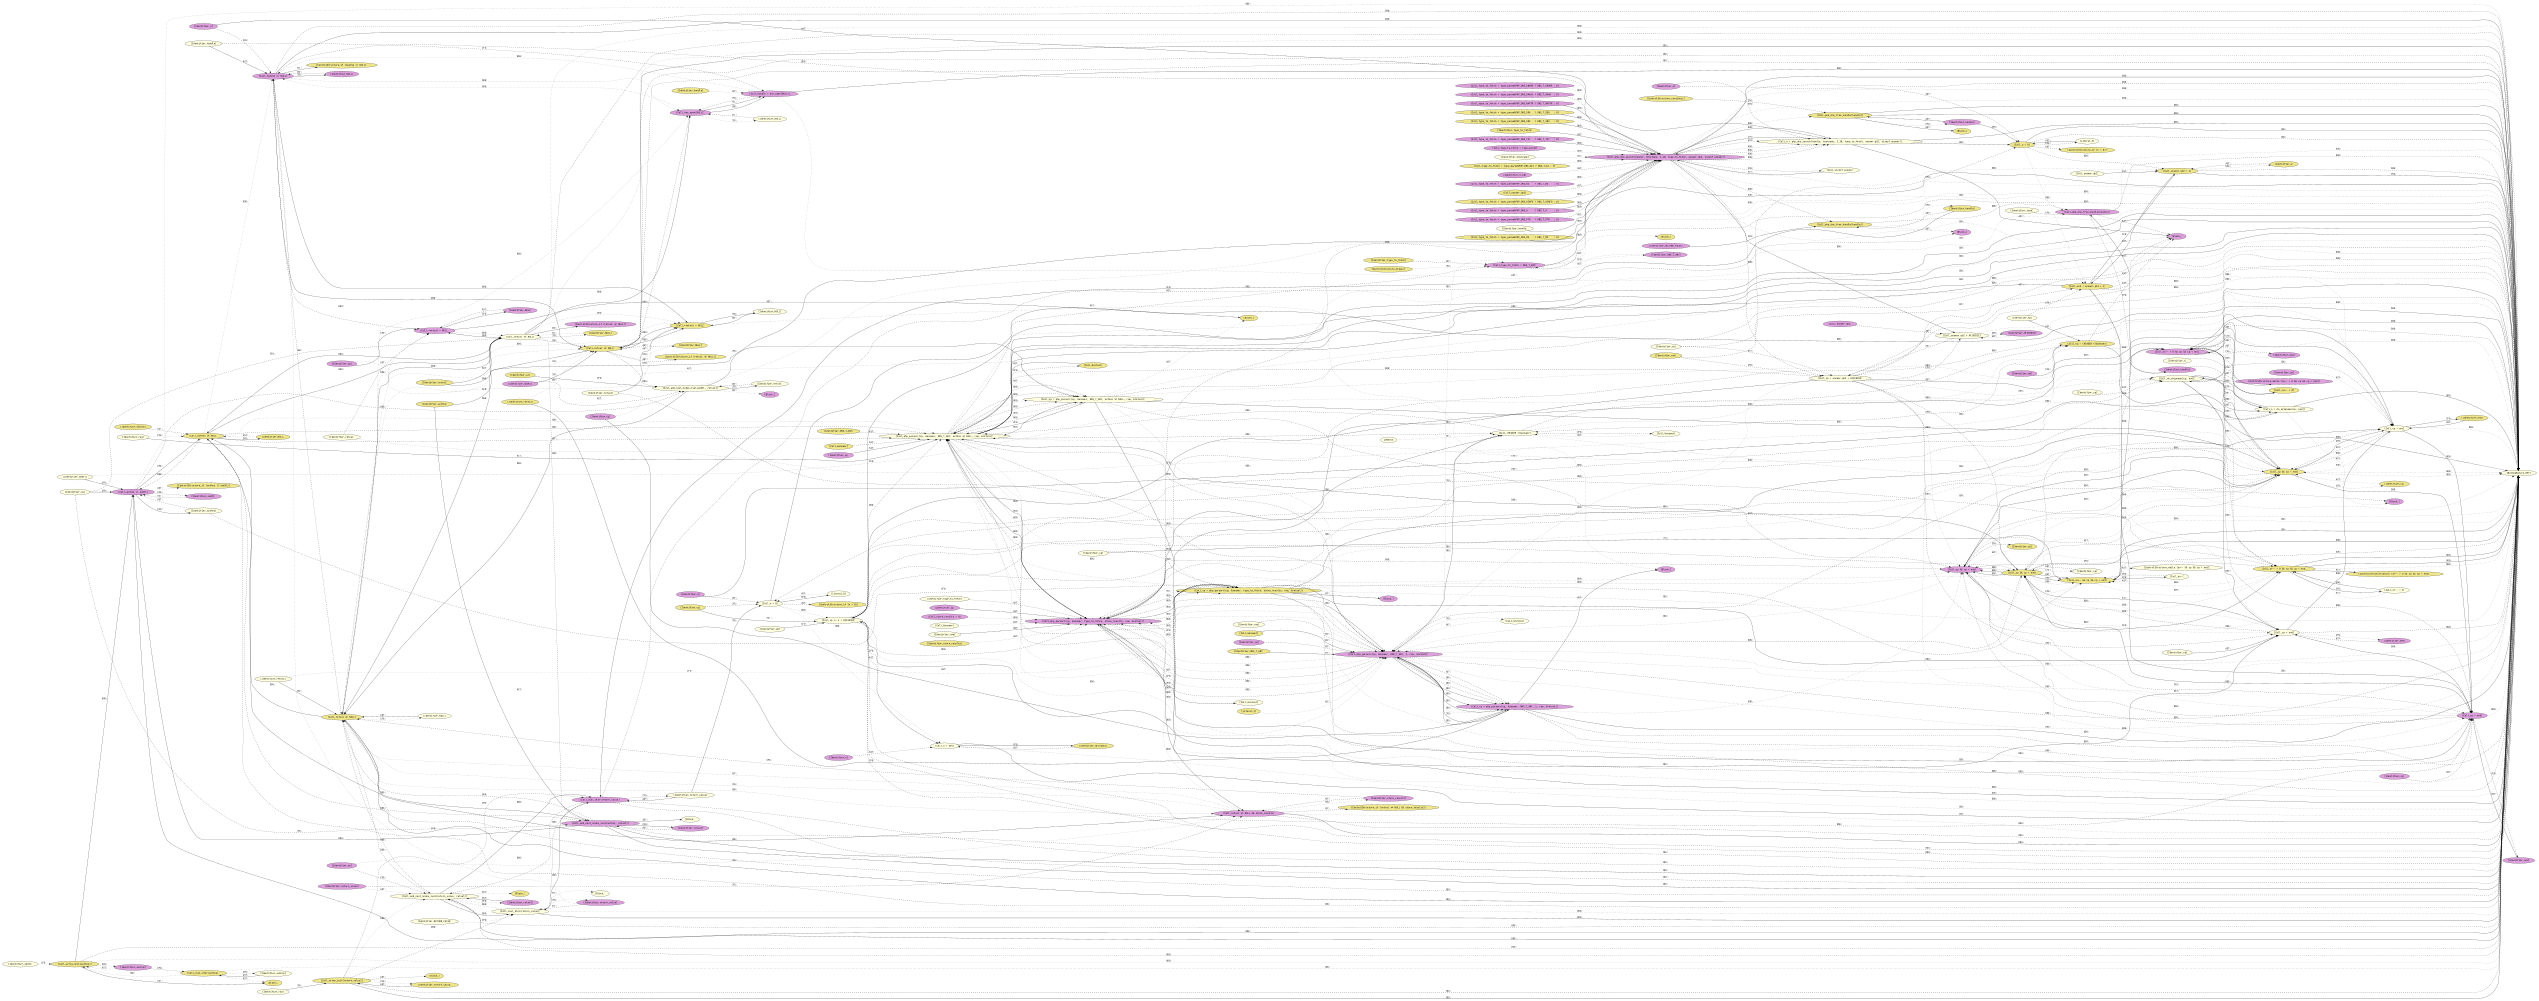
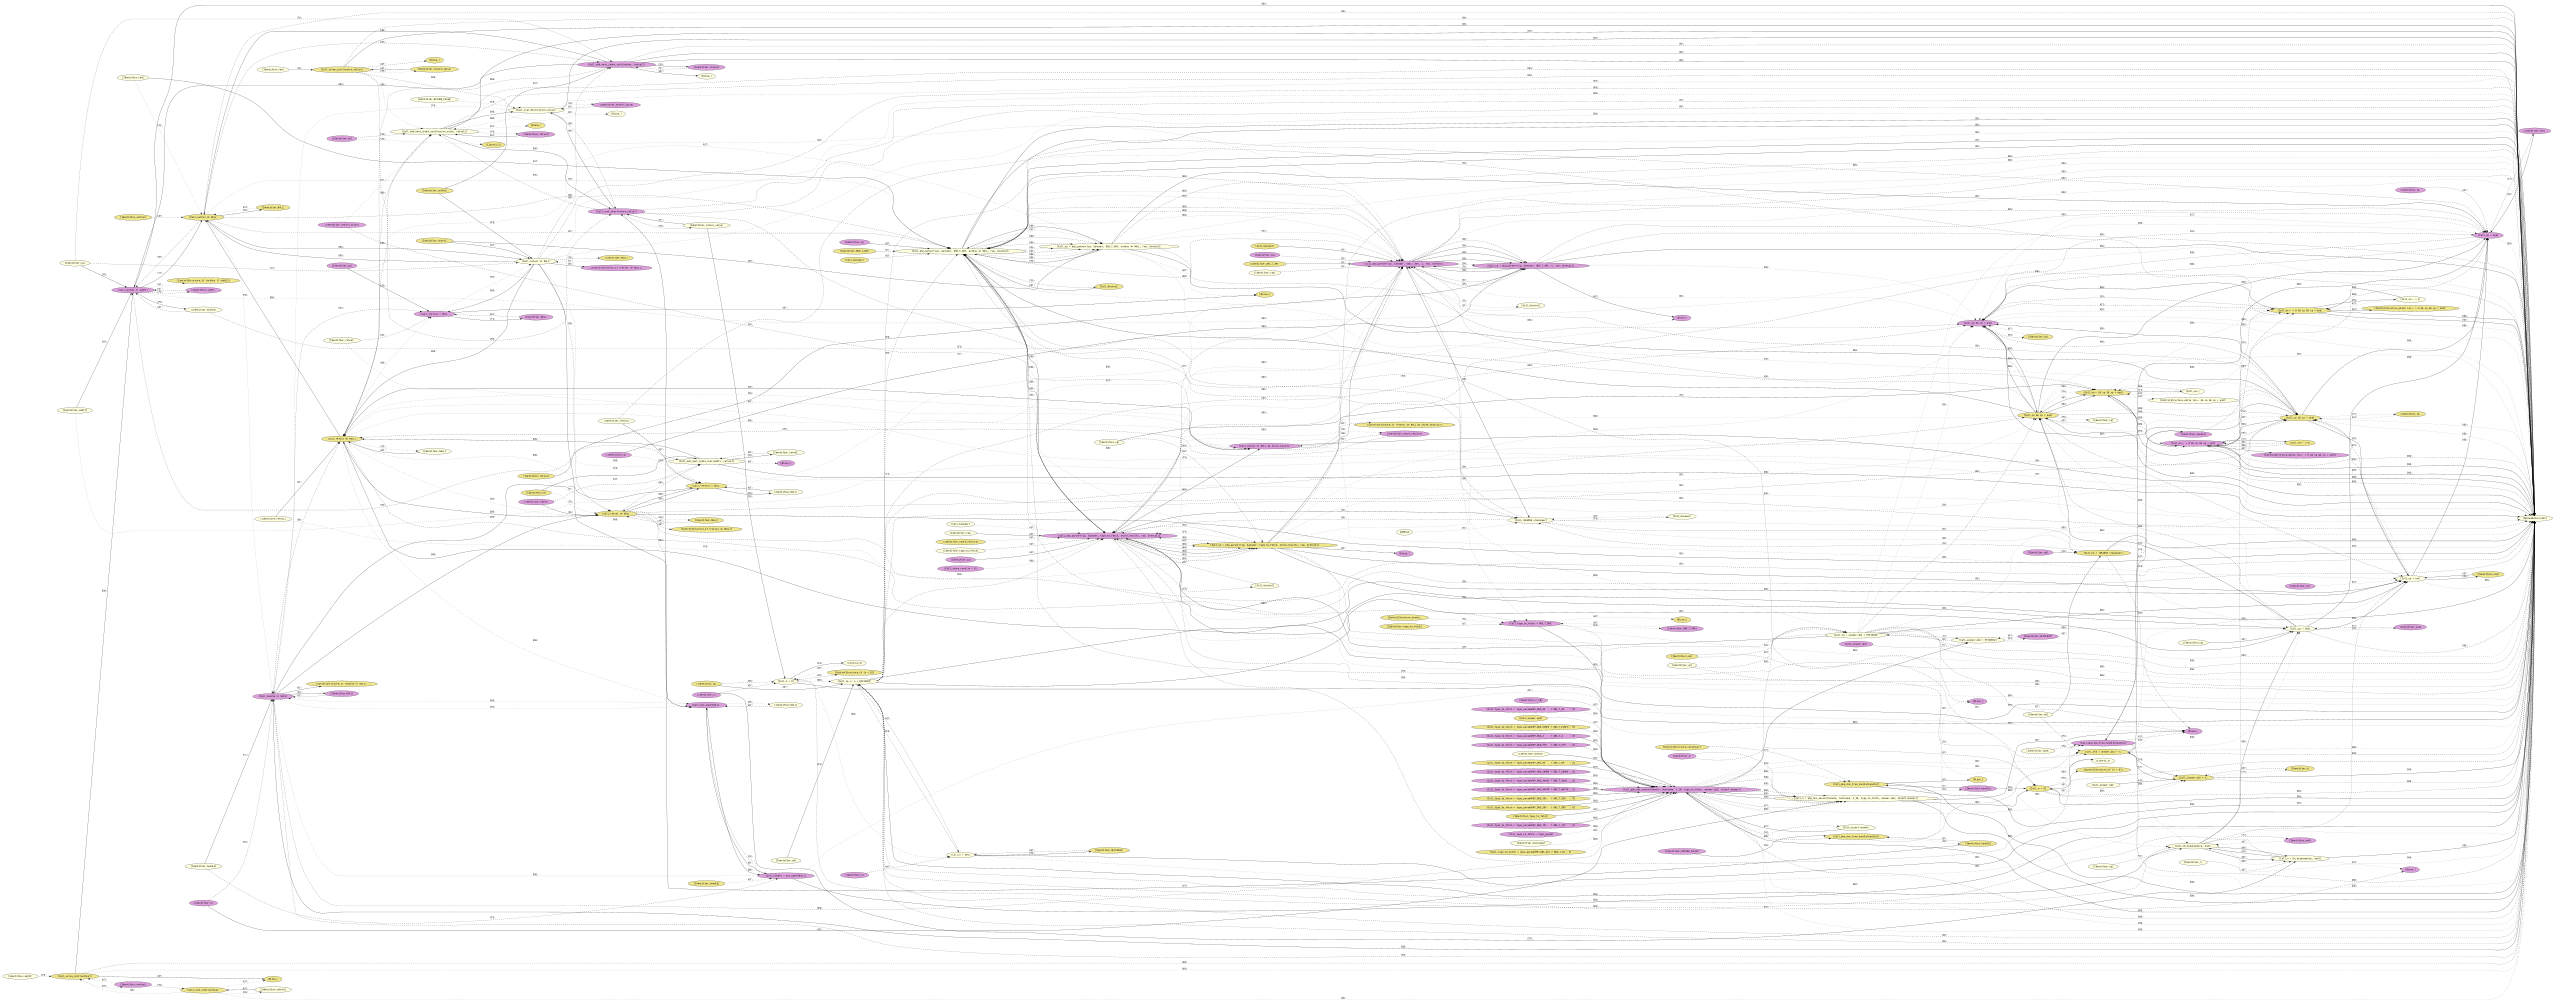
edge "(Call,end = answer.qb2 + n)" -> "(Call,cp += n + QFIXEDSZ)": now "(Call,dn_skipname(cp, end))" -> "(Call,cp += n + QFIXEDSZ)"
edge "(Identifier,an)" -> "(Call,retval != NULL && store_results)": now "(Identifier,an)" -> "(Literal,1)"
